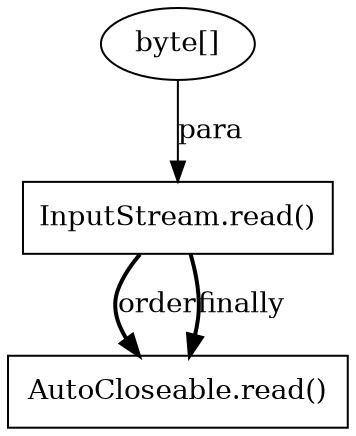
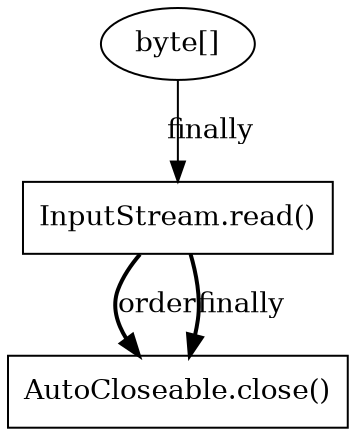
edge "byte[]" -> "InputStream.read()": label "para" -> "finally"
node "AutoCloseable.read()": label "AutoCloseable.read()" -> "AutoCloseable.close()"
